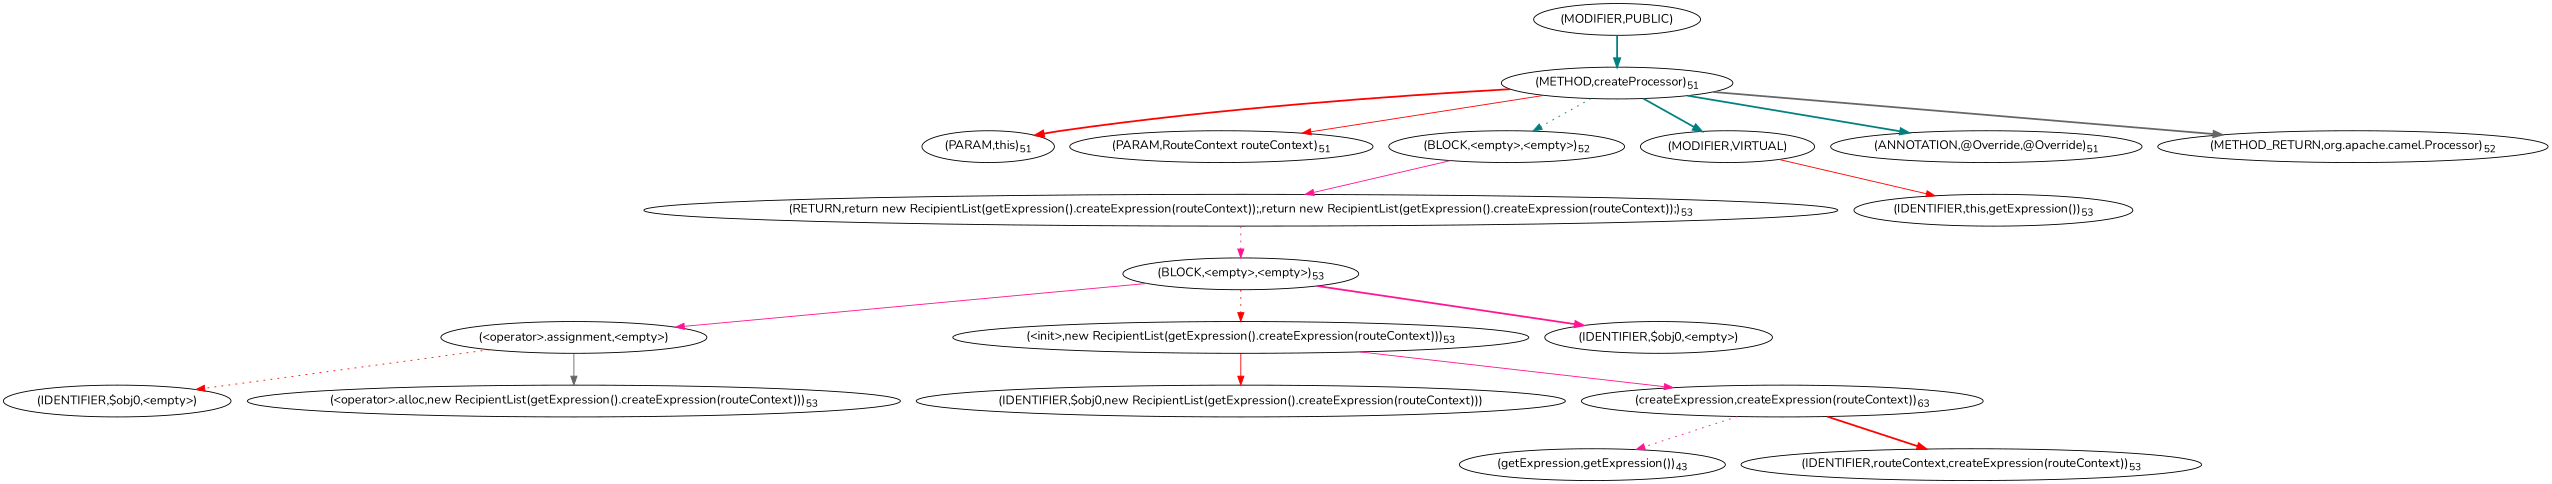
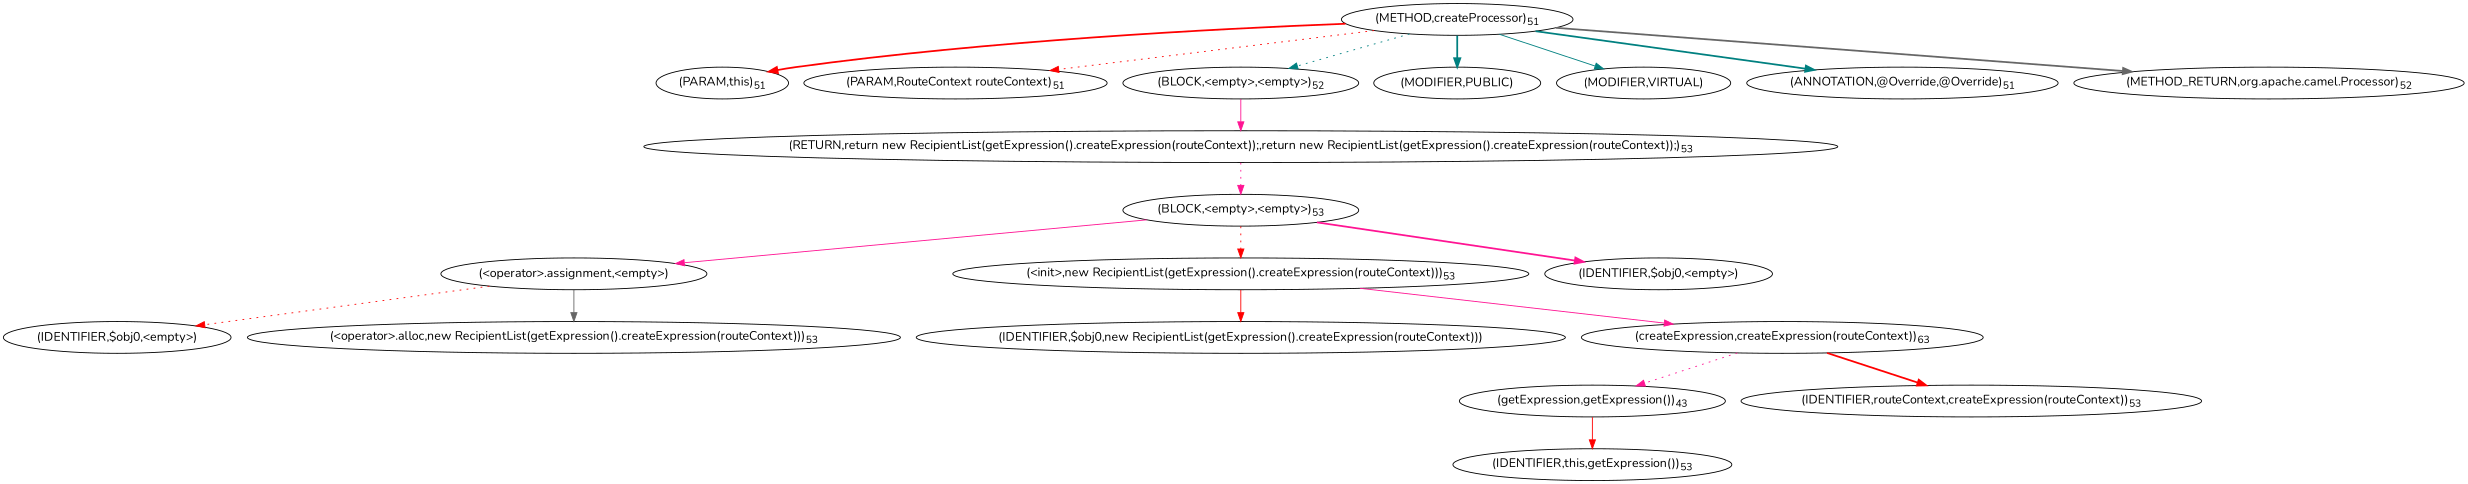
edge "(MODIFIER,PUBLIC)" -> "(METHOD,createProcessor)": reversed
edge "(METHOD,createProcessor)" -> "(MODIFIER,VIRTUAL)": style bold -> solid
edge "(METHOD,createProcessor)" -> "(PARAM,RouteContext routeContext)": style solid -> dotted
edge "(MODIFIER,VIRTUAL)" -> "(IDENTIFIER,this,getExpression())": now "(getExpression,getExpression())" -> "(IDENTIFIER,this,getExpression())"
